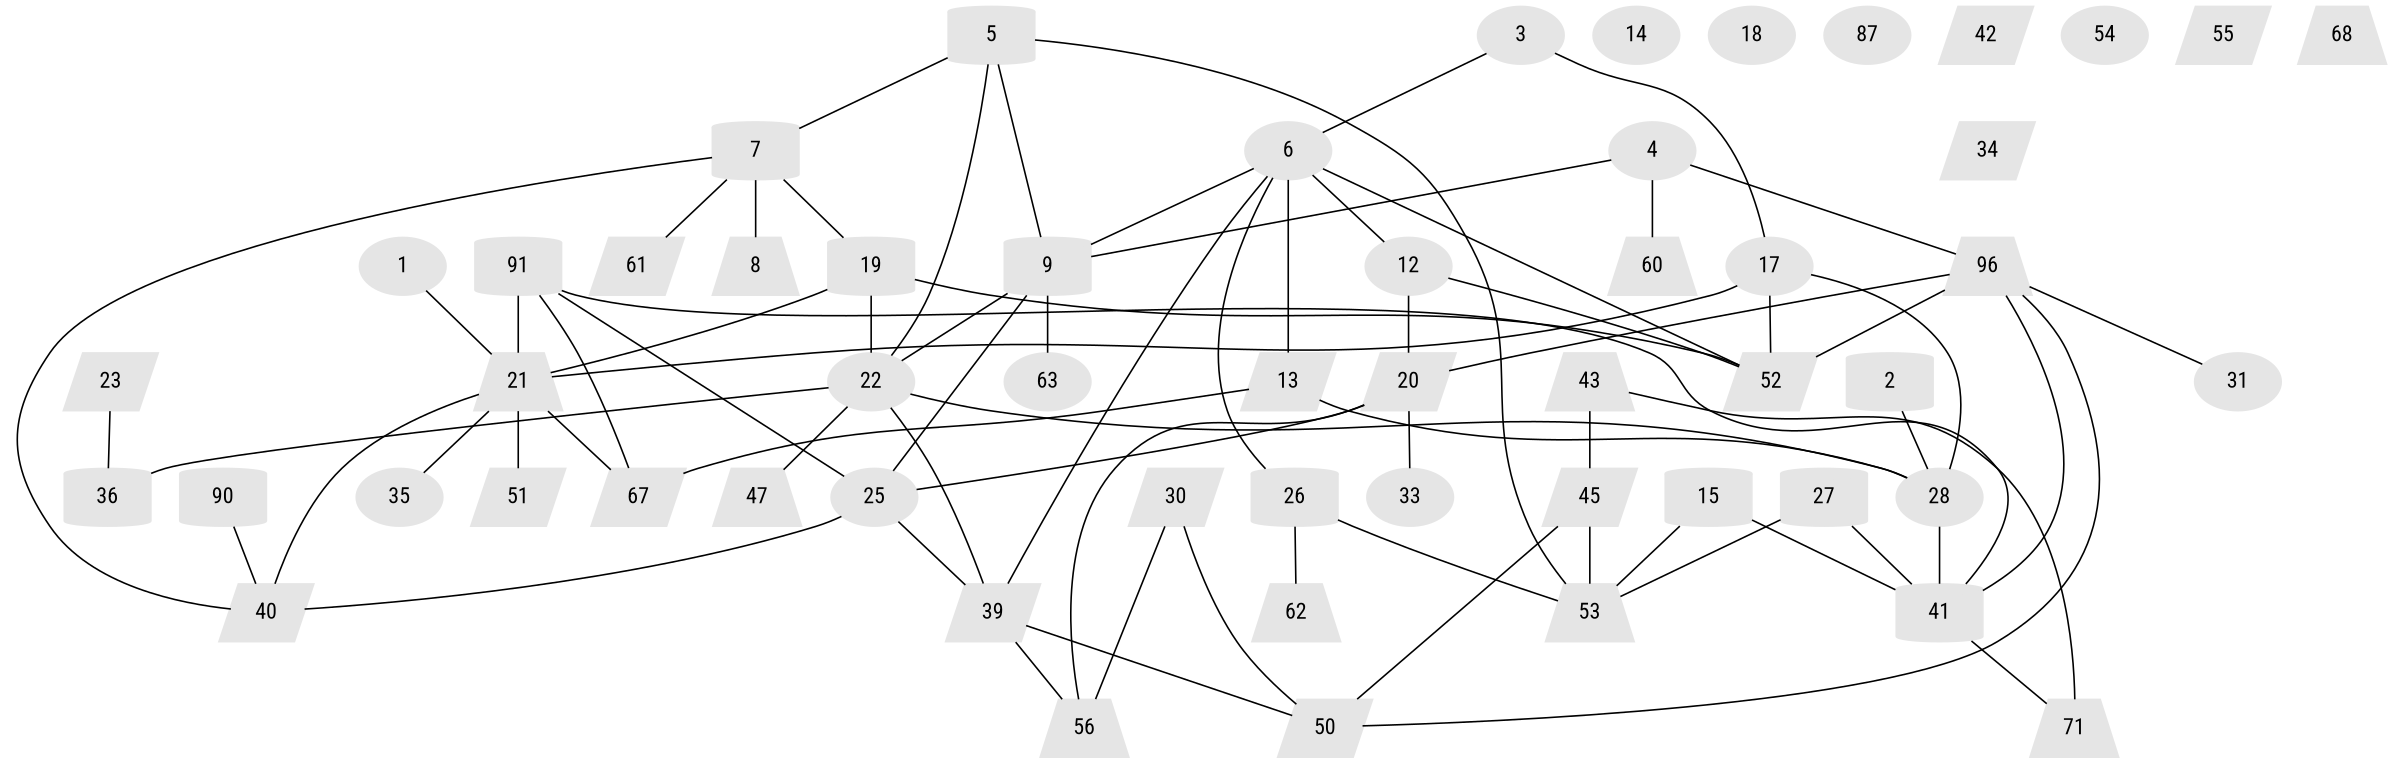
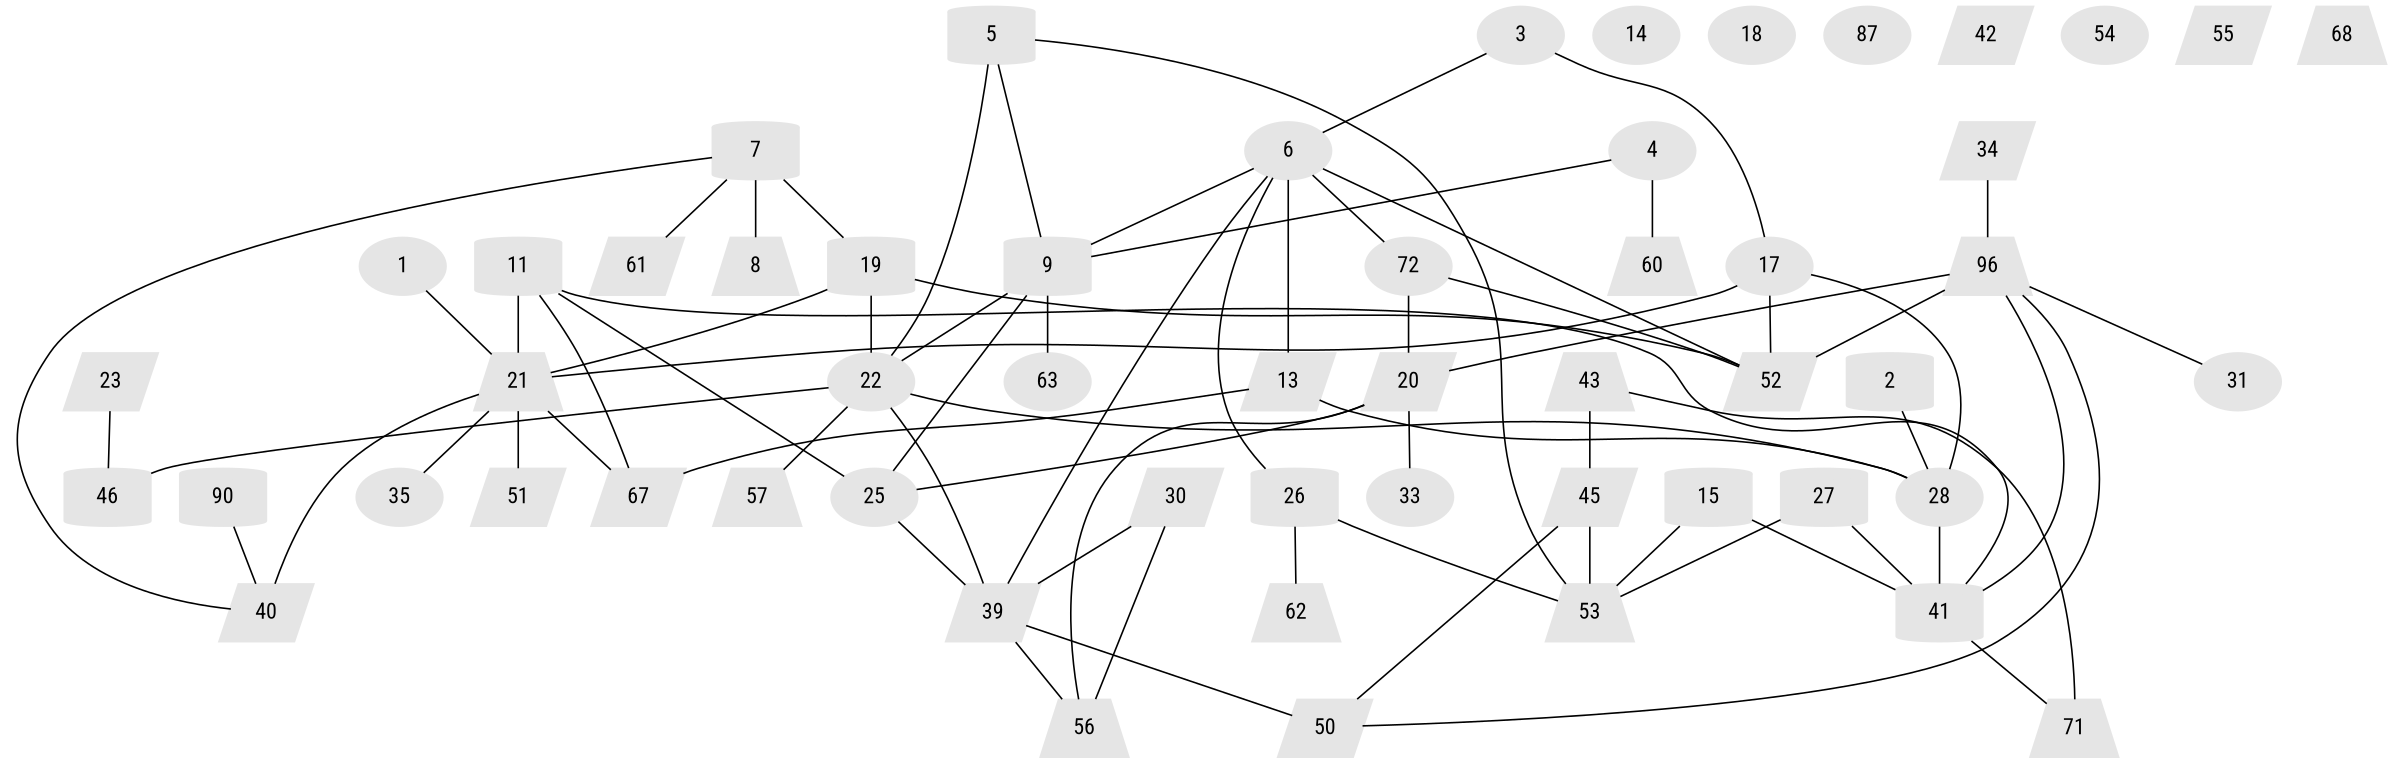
edge "5" -- "7": removed
edge "4" -- "96": now "34" -- "96"
node "91": label "91" -> "11"
node "12": label "12" -> "72"
node "36": label "36" -> "46"
node "47": label "47" -> "57"
edge "25" -- "40": removed
edge "30" -- "50": now "30" -- "39"
